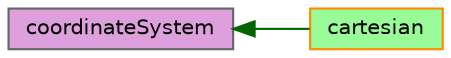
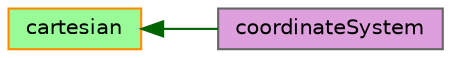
edge "cartesian" -> "coordinateSystem": reversed
